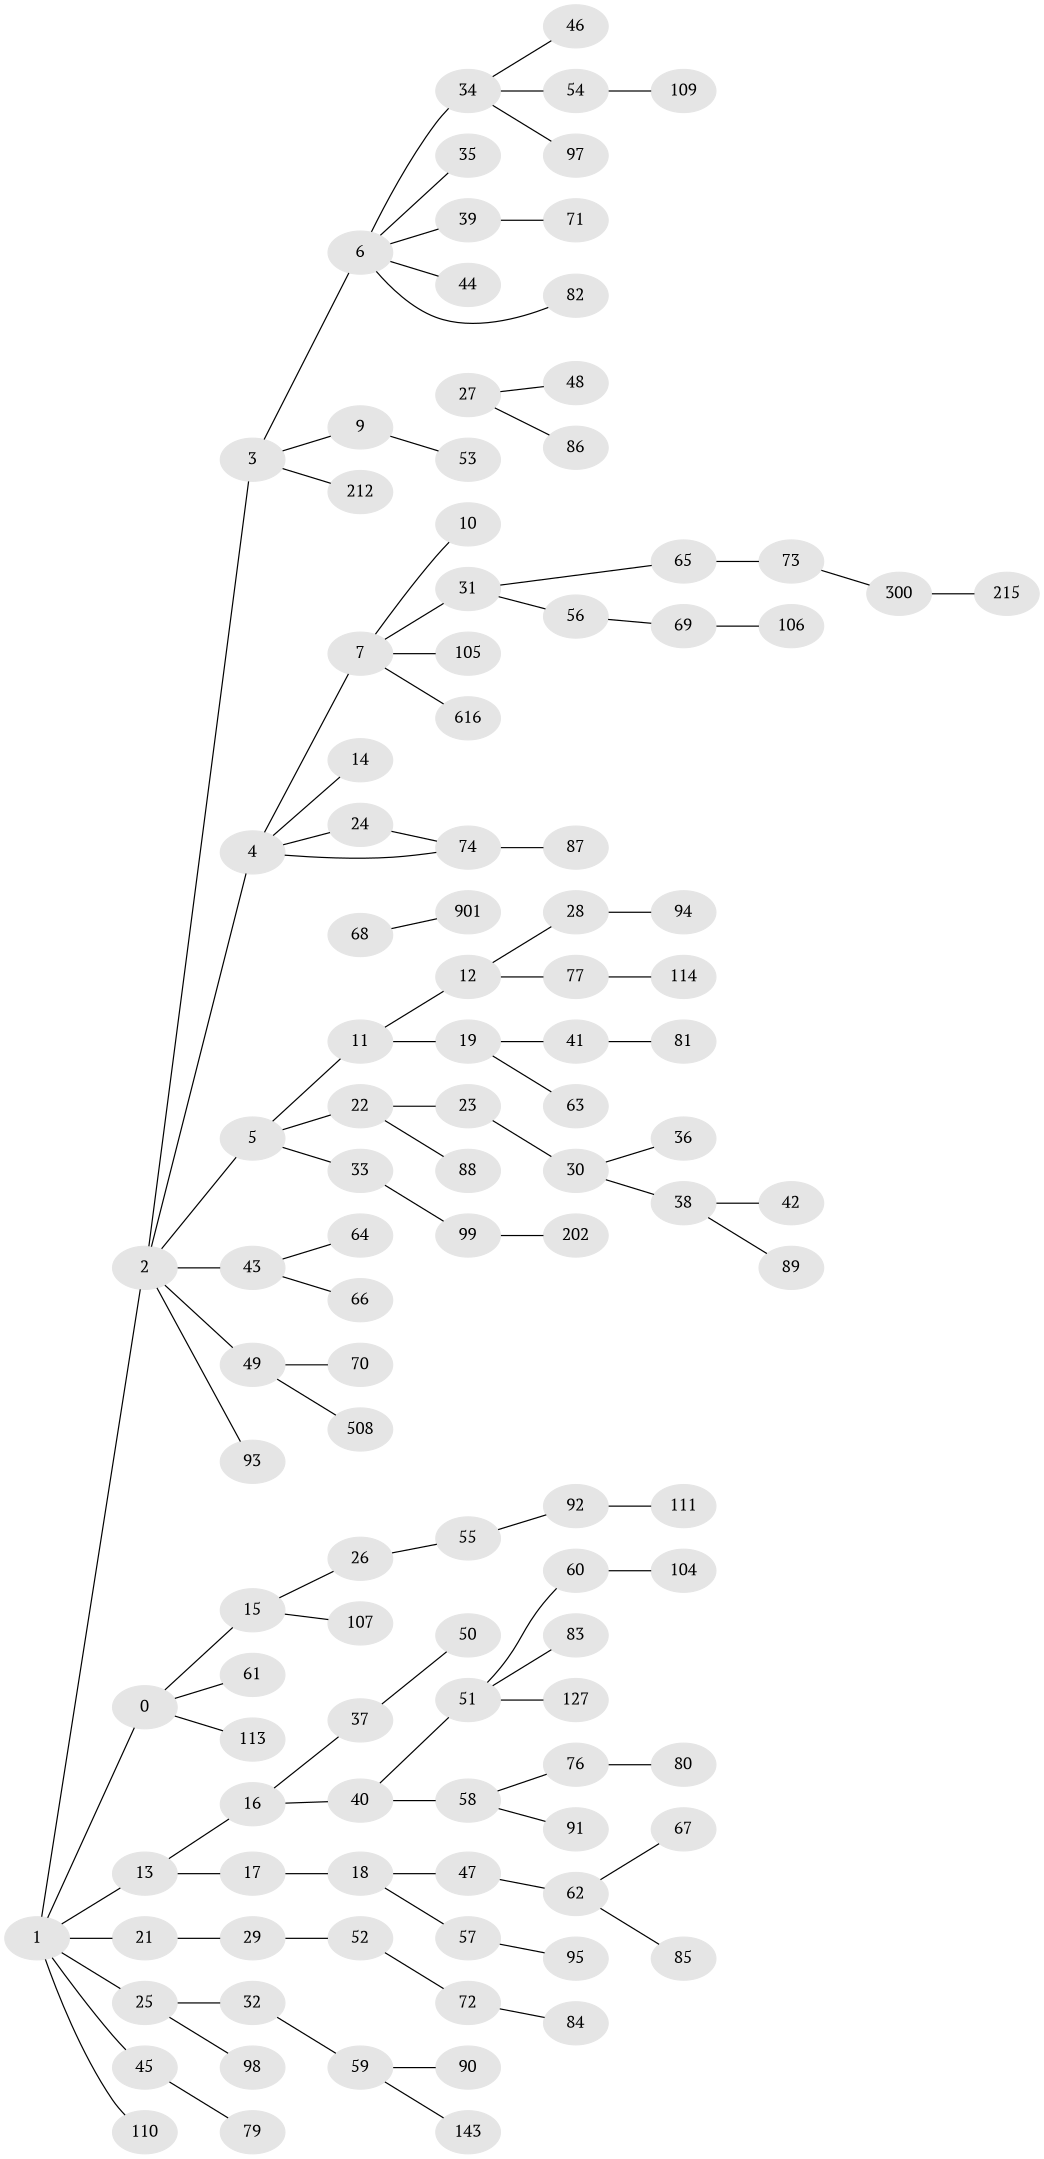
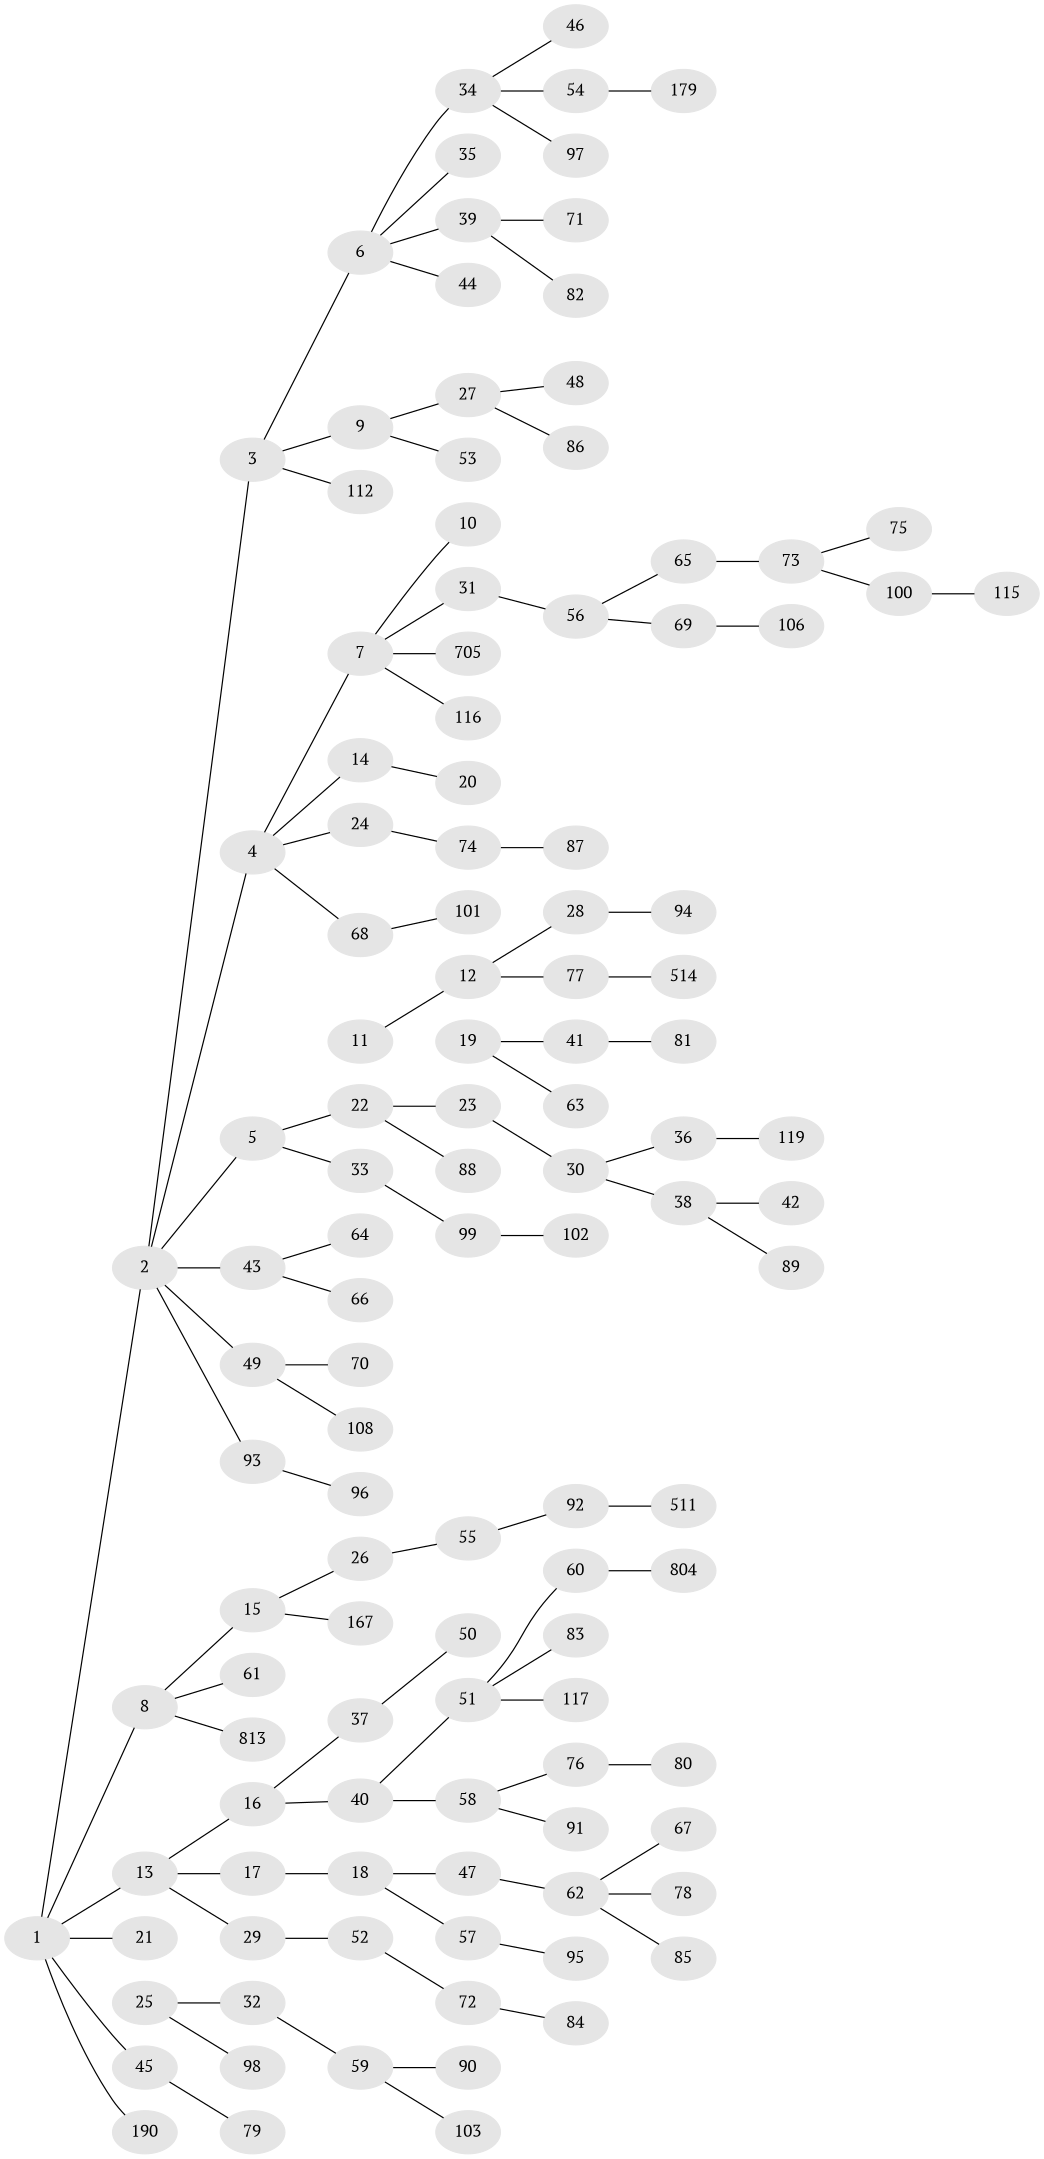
node "109": label "109" -> "179"
edge "6" -- "82": now "39" -- "82"
edge "27" -- "9": added
node "212": label "212" -> "112"
node "75": added
edge "65" -- "31": now "65" -- "56"
node "300": label "300" -> "100"
node "215": label "215" -> "115"
node "105": label "105" -> "705"
node "616": label "616" -> "116"
node "20": added
edge "74" -- "4": now "68" -- "4"
node "901": label "901" -> "101"
node "114": label "114" -> "514"
edge "11" -- "19": removed
edge "11" -- "5": removed
node "119": added
node "202": label "202" -> "102"
node "508": label "508" -> "108"
node "96": added
node "111": label "111" -> "511"
node "104": label "104" -> "804"
node "107": label "107" -> "167"
node "127": label "127" -> "117"
node "0": label "0" -> "8"
node "113": label "113" -> "813"
node "78": added
edge "21" -- "29": now "13" -- "29"
edge "1" -- "25": removed
node "110": label "110" -> "190"
node "143": label "143" -> "103"
